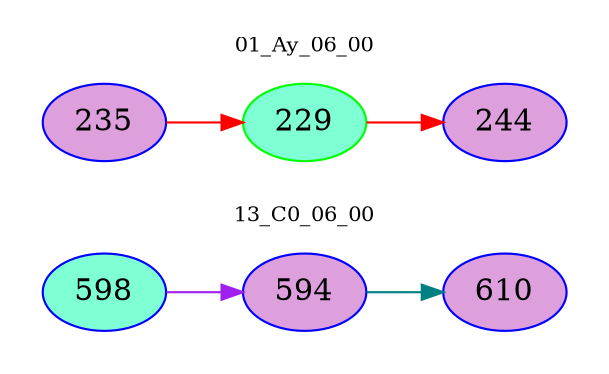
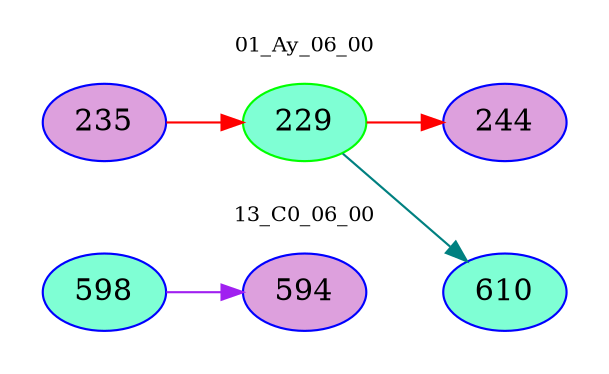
edge "594" -> "610": now "229" -> "610"
node "610": fillcolor plum -> aquamarine
